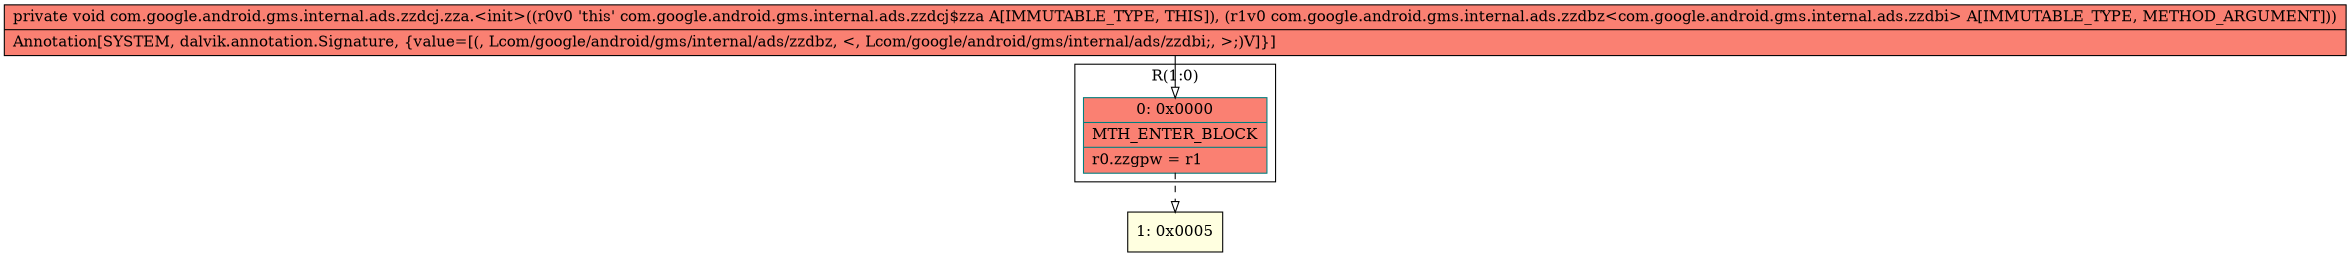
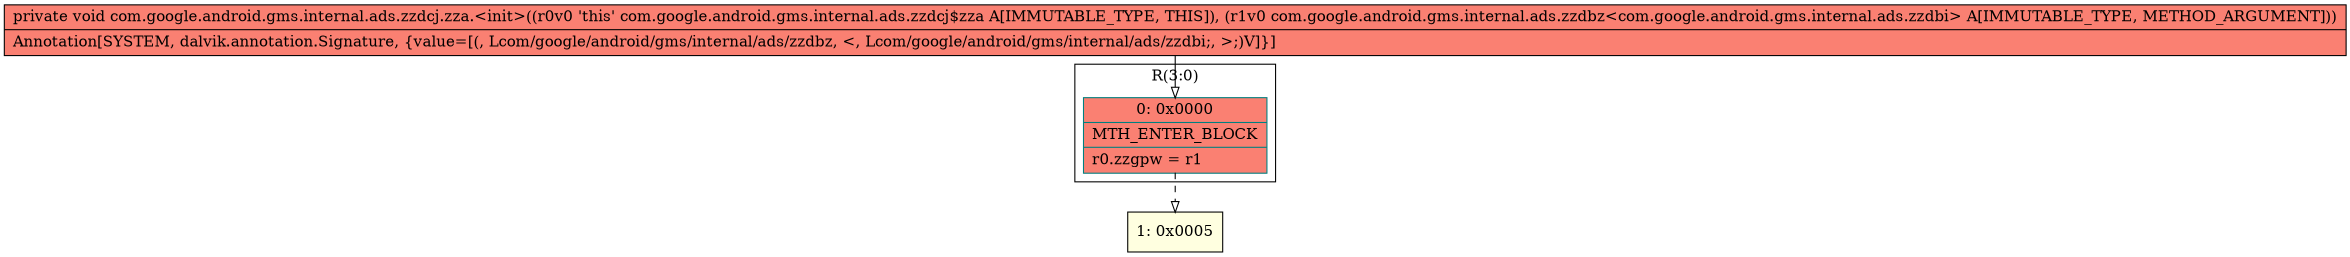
cluster "R(1:0)": label "R(1:0)" -> "R(3:0)"
